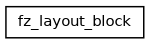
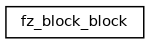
node "fz_layout_block": label "fz_layout_block" -> "fz_block_block"
